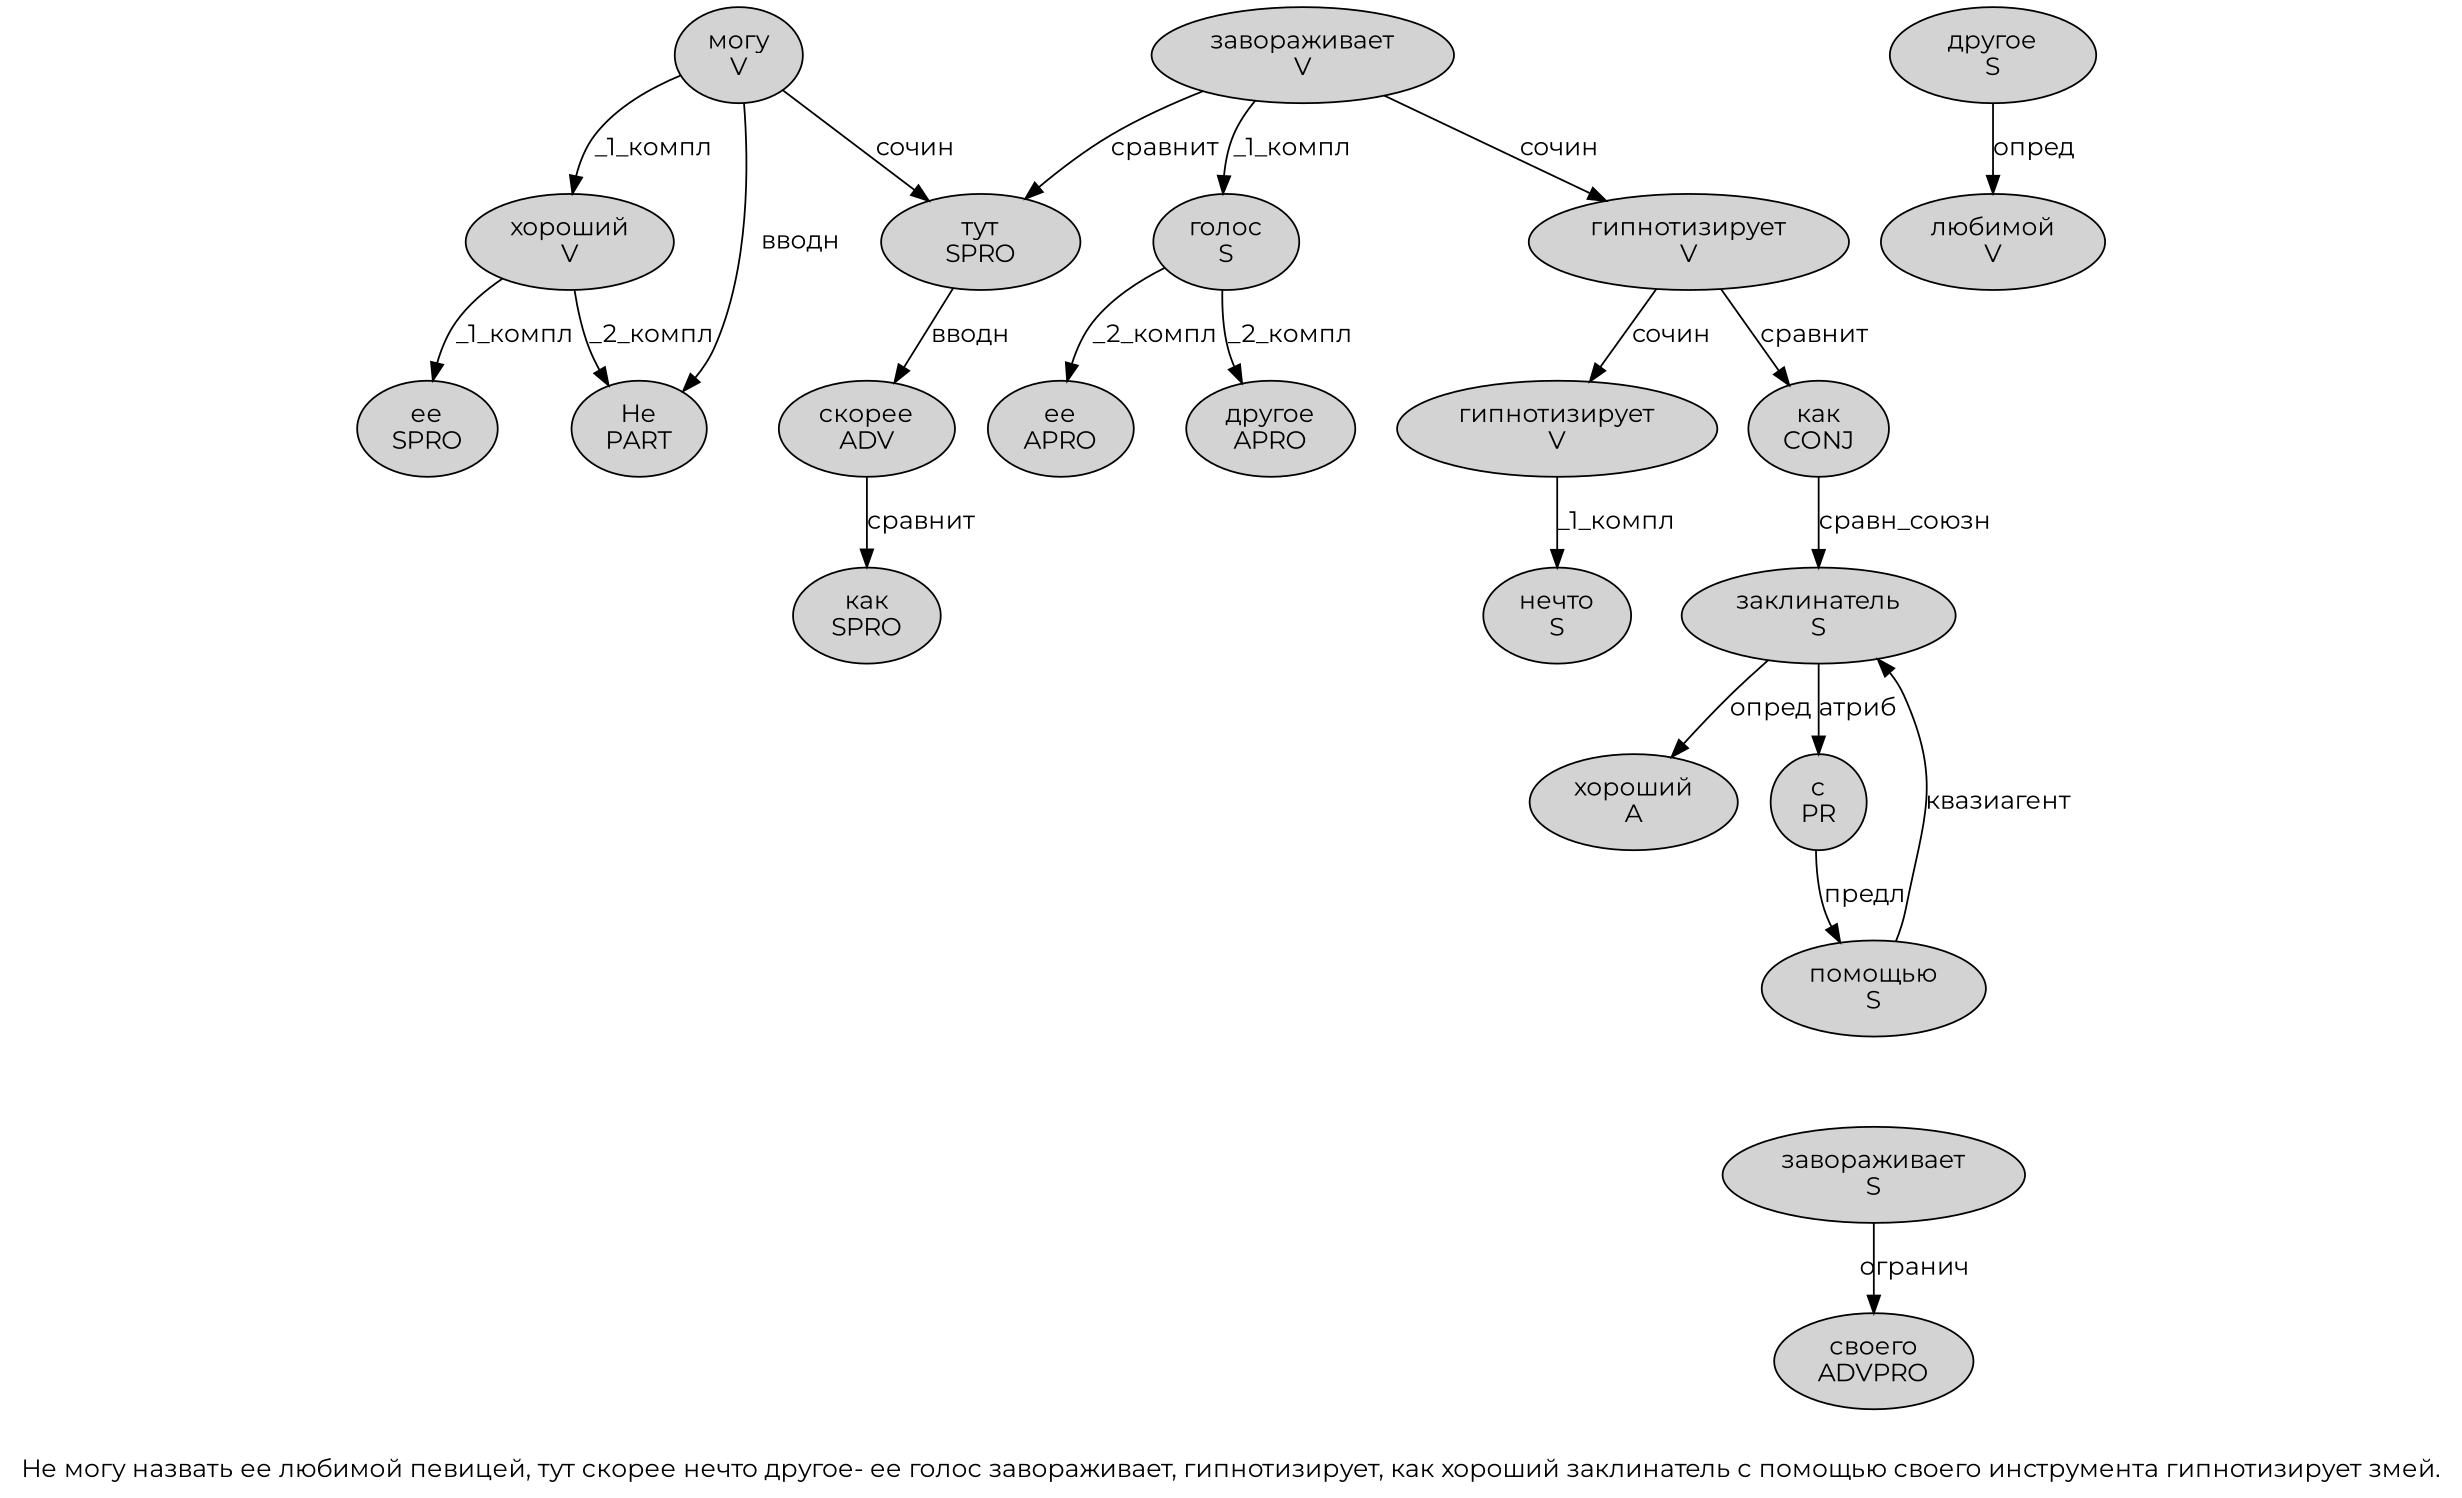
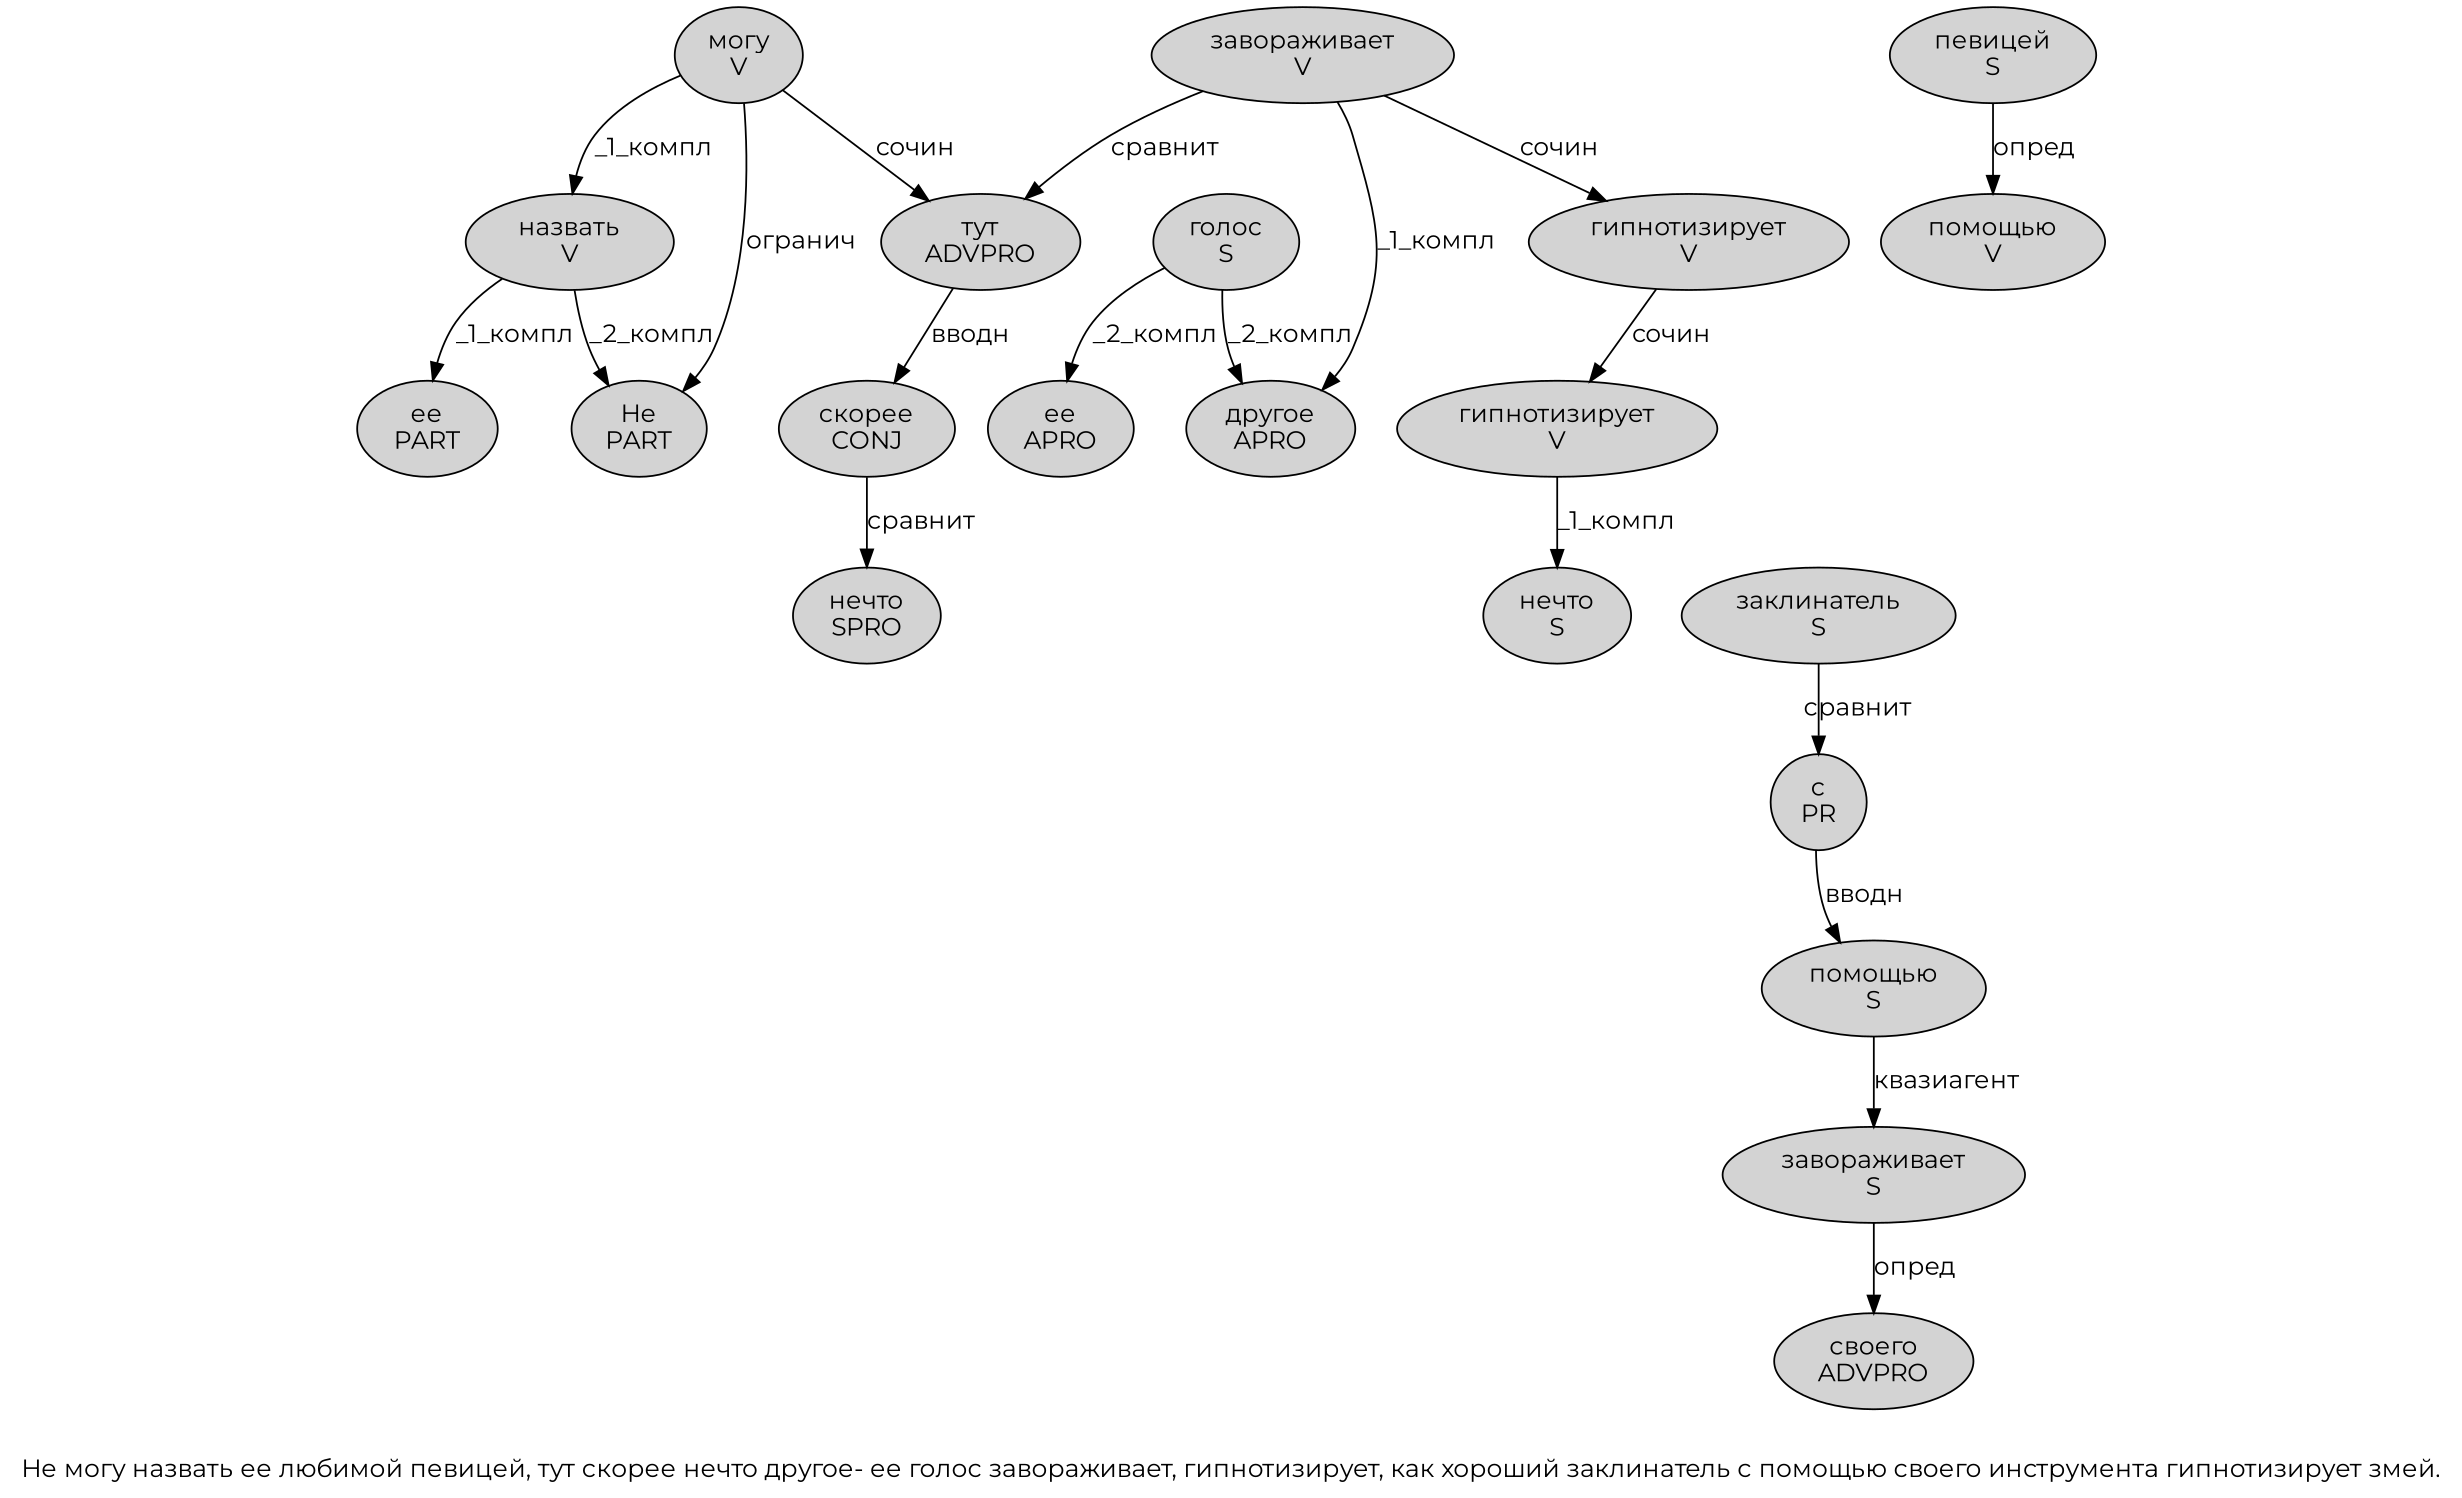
node "другое S": label "другое S" -> "певицей S"
edge "завораживает V" -> "голос S": now "завораживает V" -> "другое APRO"
node "хороший V": label "хороший V" -> "назвать V"
edge "могу V" -> "Не PART": label "вводн" -> "огранич"
node "тут SPRO": label "тут SPRO" -> "тут ADVPRO"
node "любимой V": label "любимой V" -> "помощью V"
node "ее SPRO": label "ее SPRO" -> "ее PART"
node "скорее ADV": label "скорее ADV" -> "скорее CONJ"
node "как CONJ": removed
node "как SPRO": label "как SPRO" -> "нечто SPRO"
edge "заклинатель S" -> "с PR": label "атриб" -> "сравнит"
node "хороший A": removed
edge "помощью S" -> "заклинатель S": now "помощью S" -> "завораживает S"
edge "с PR" -> "помощью S": label "предл" -> "вводн"
edge "завораживает S" -> "своего ADVPRO": label "огранич" -> "опред"
